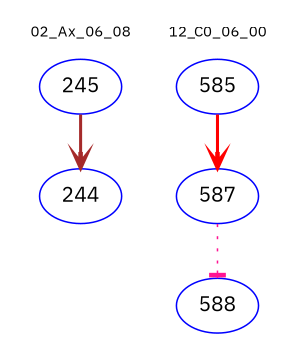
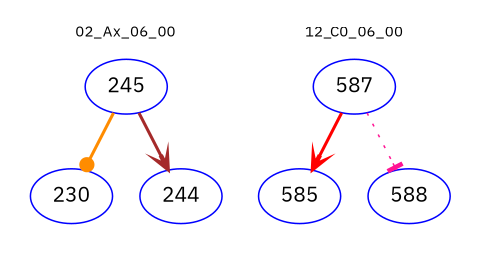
cluster "02_Ax_06_08": label "02_Ax_06_08" -> "02_Ax_06_00"
edge "585" -> "587": reversed
node "230": added
